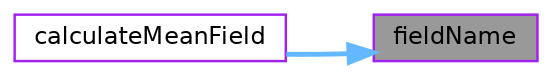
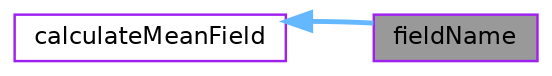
edge "calculateMeanField" -> "fieldName": reversed
